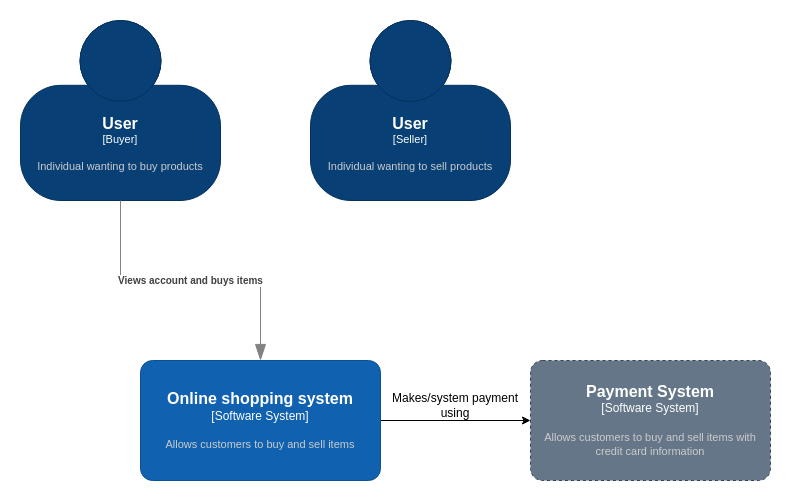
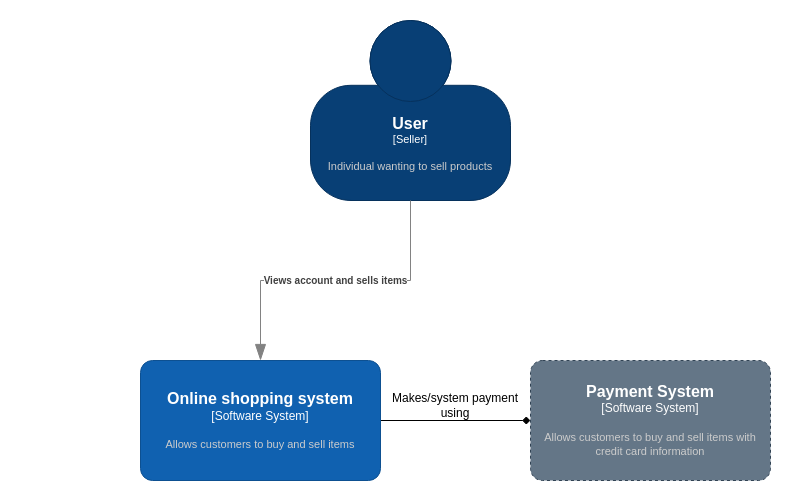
node "User [Buyer] Individual wanting to buy products": removed
edge "User [Buyer] Individual wanting to buy products" -> "Online shopping system [Software System] Allows customers to buy and sell items": removed, label "Views account and buys items"
edge "User [Seller] Individual wanting to sell products" -> "Online shopping system [Software System] Allows customers to buy and sell items": added, label "Views account and sells items"
edge "Online shopping system [Software System] Allows customers to buy and sell items" -> "Payment System [Software System] Allows customers to buy and sell items with credit card information": arrowhead classic -> diamond
